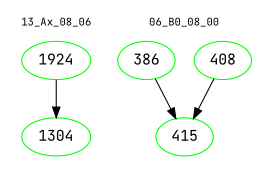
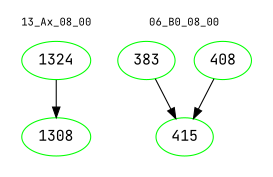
cluster "13_Ax_08_06": label "13_Ax_08_06" -> "13_Ax_08_00"
node "1924": label "1924" -> "1324"
node "386": label "386" -> "383"
node "1304": label "1304" -> "1308"
